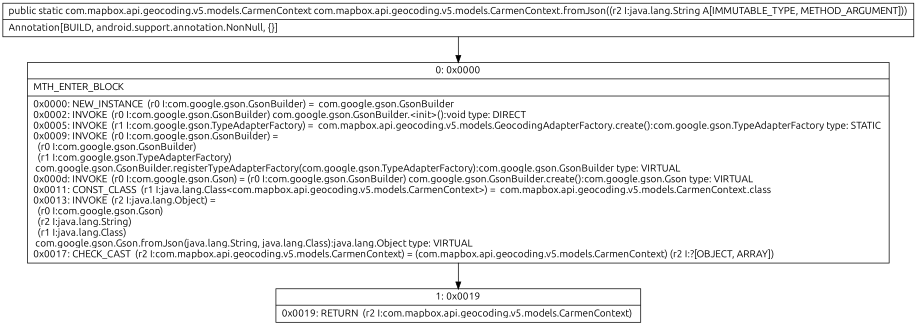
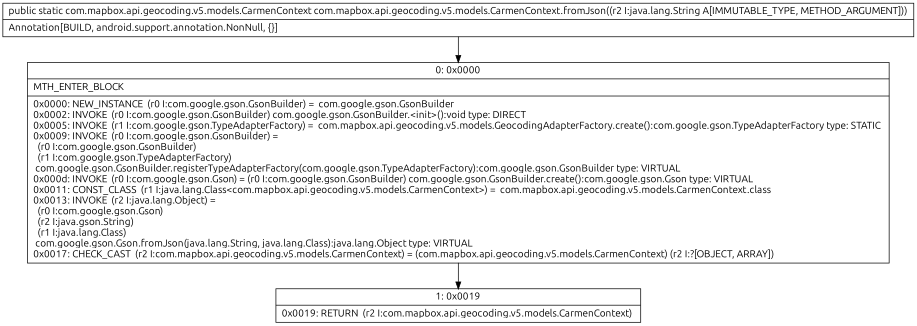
node "0: 0x0000": text "(r2 I:java.lang.String)" -> "(r2 I:java.gson.String)"
